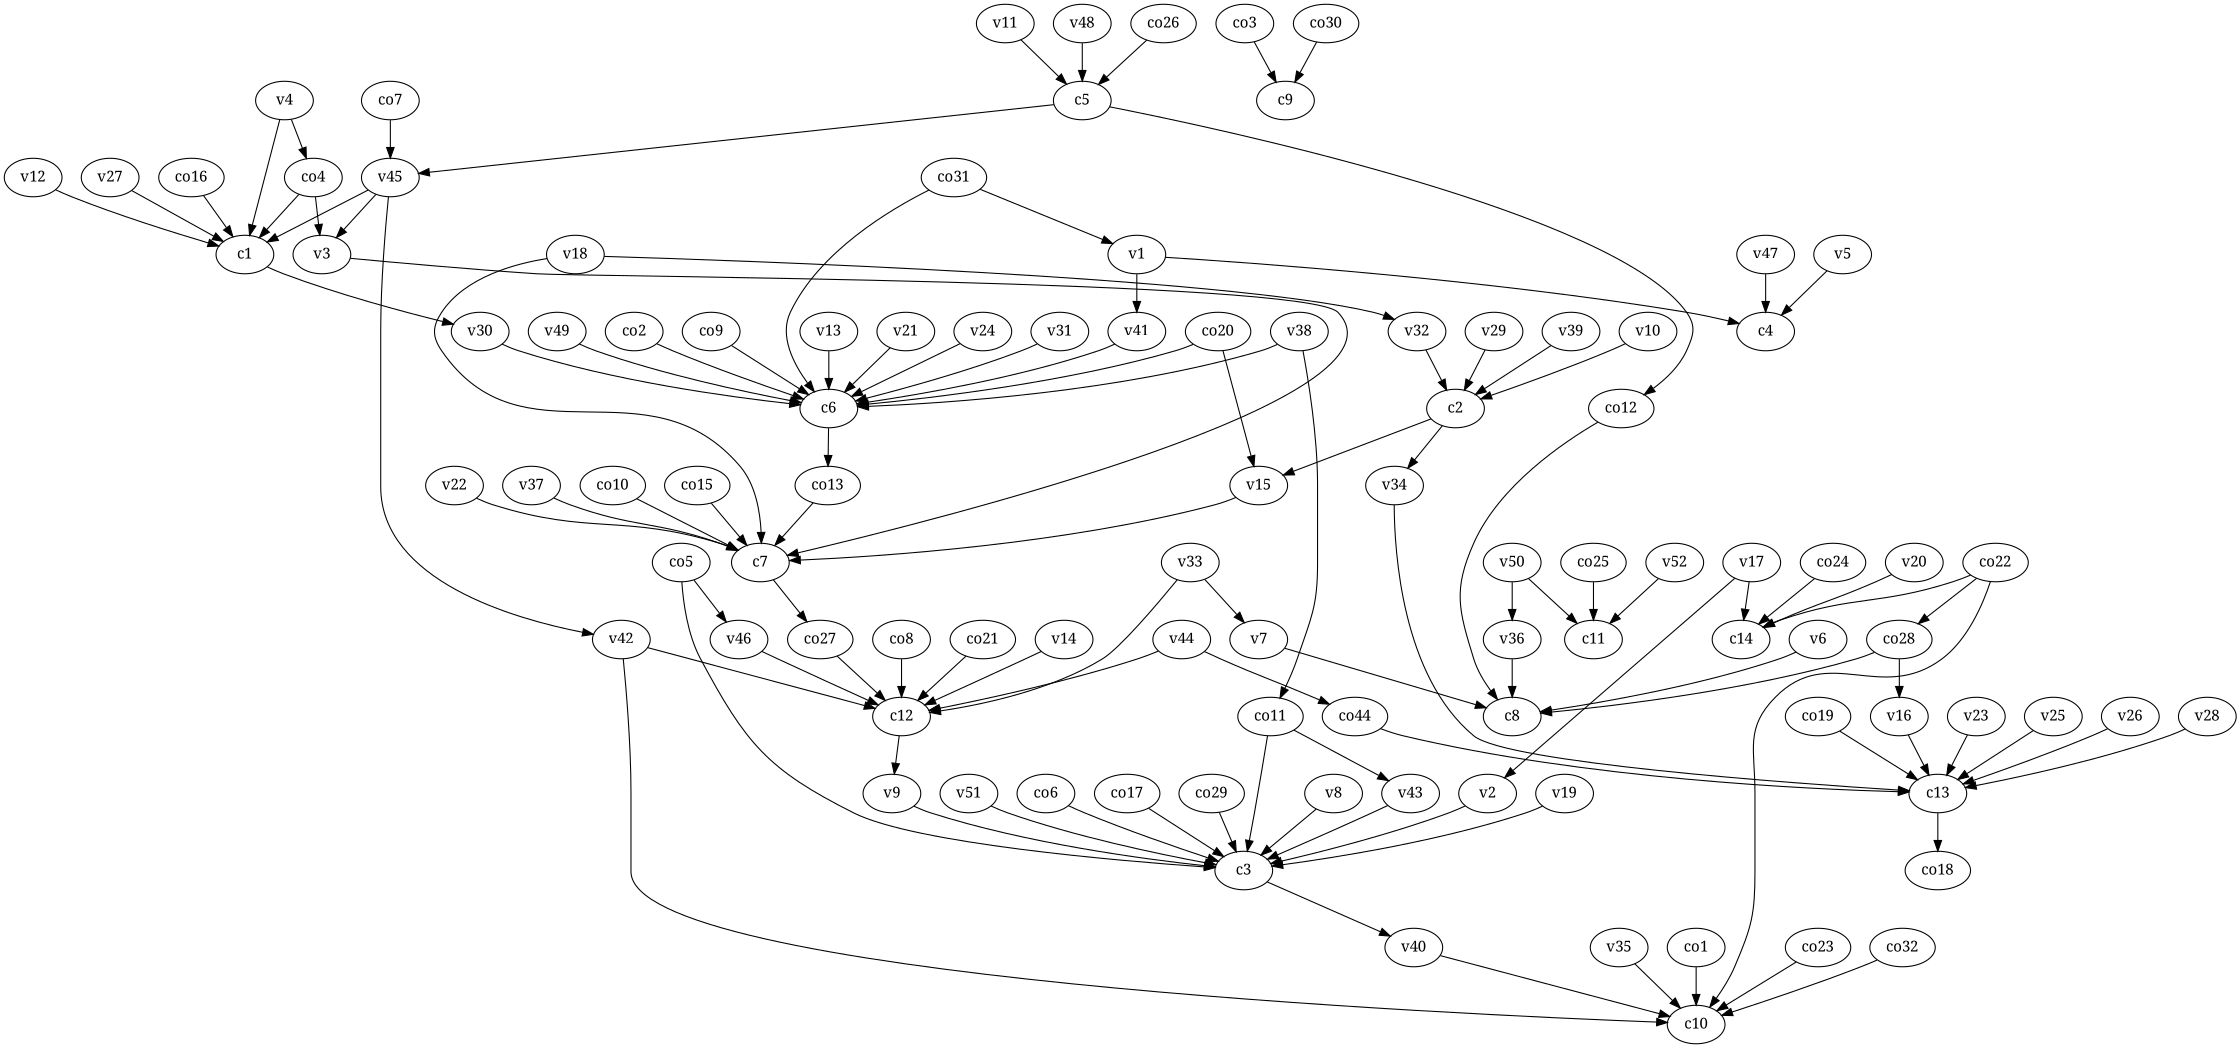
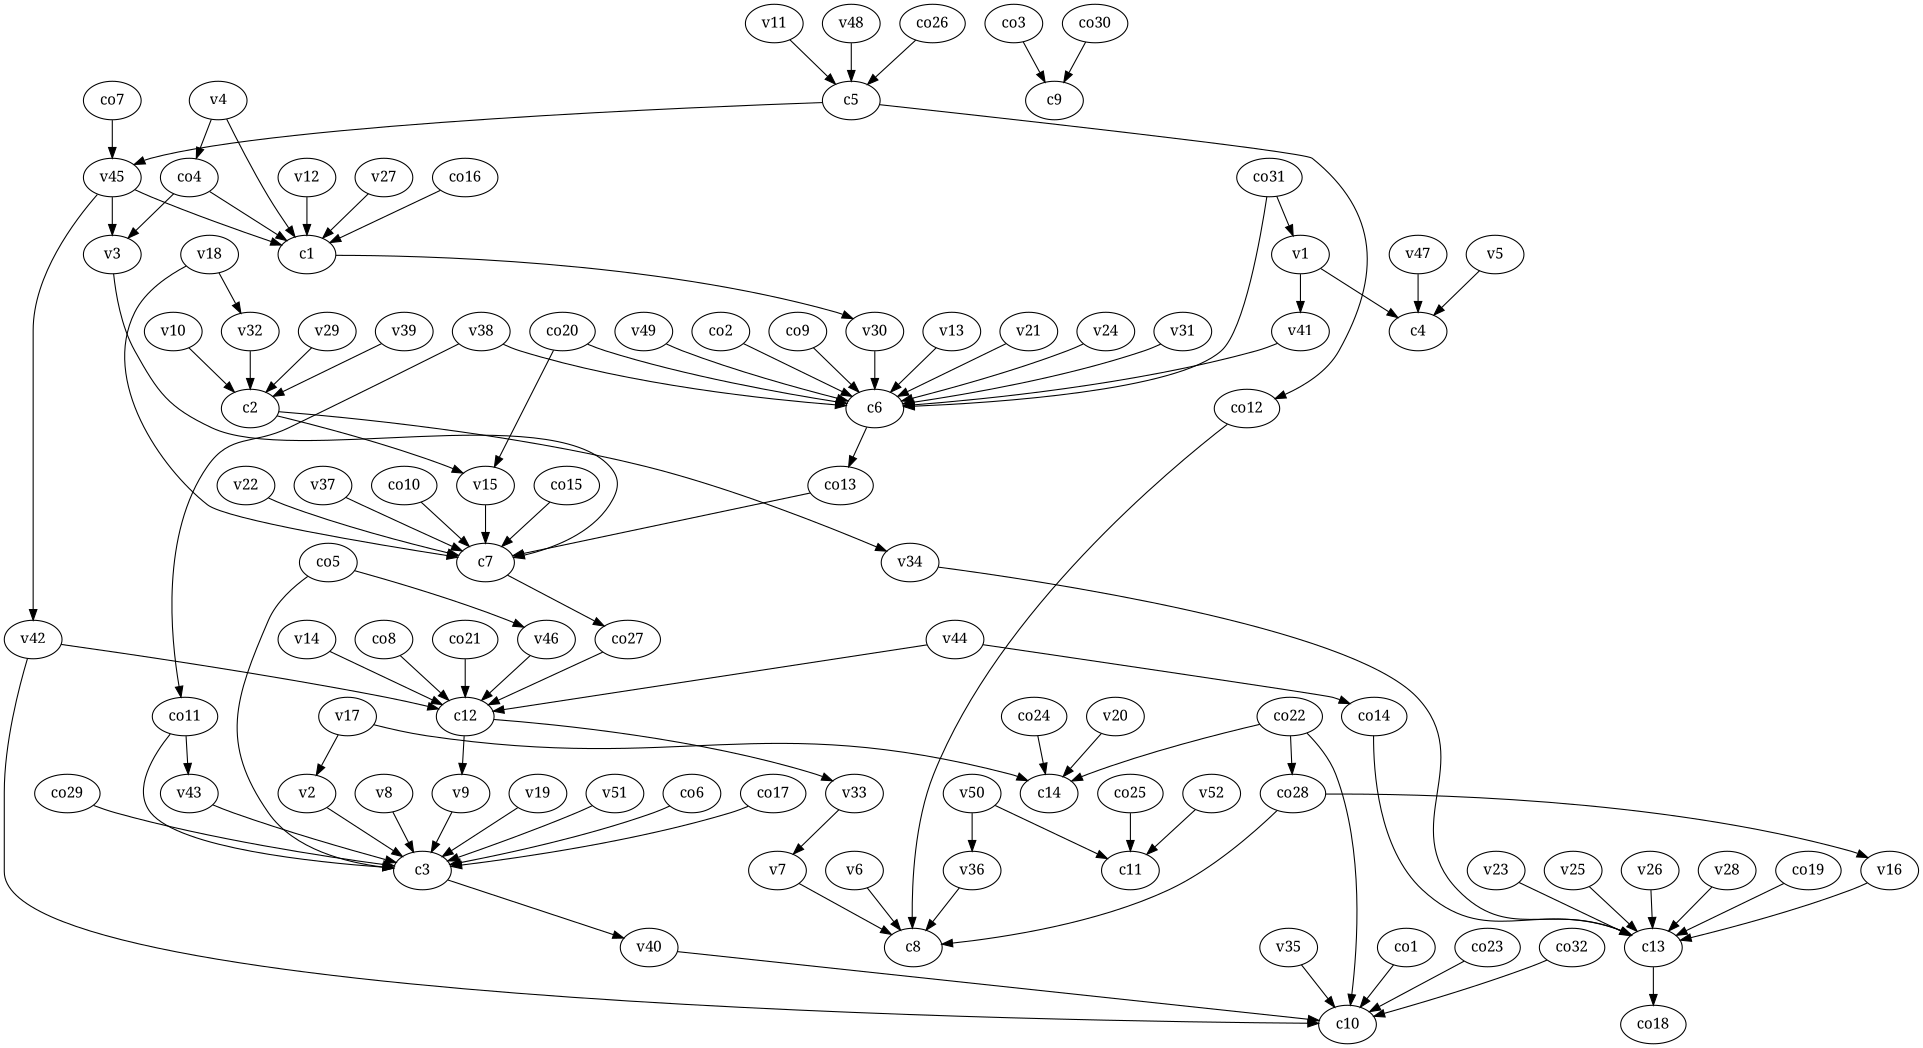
edge "v33" -> "c12": reversed
node "co44": label "co44" -> "co14"
